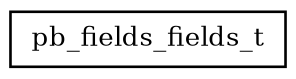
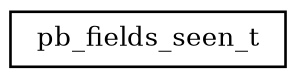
node "pb_fields_fields_t": label "pb_fields_fields_t" -> "pb_fields_seen_t"
